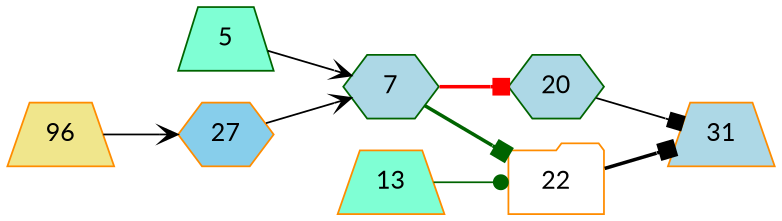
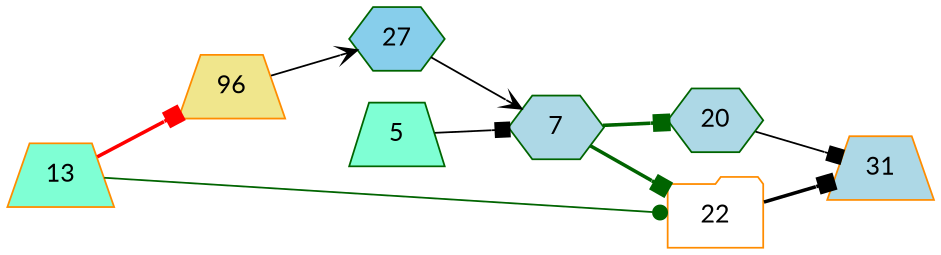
edge "5" -> "7": arrowhead vee -> box
edge "7" -> "20": color red -> darkgreen
node "27": color darkorange -> darkgreen
edge "13" -> "96": added
